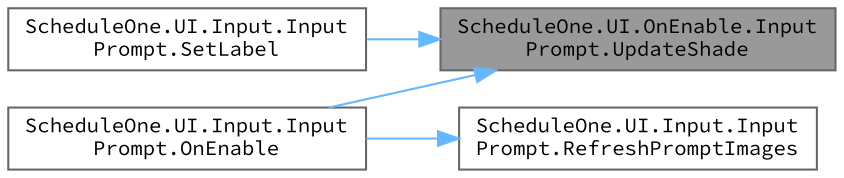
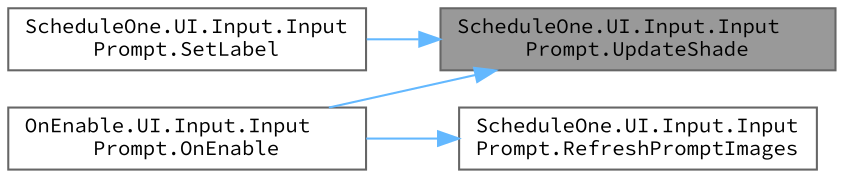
node "ScheduleOne.UI.OnEnable.Input Prompt.UpdateShade": label "ScheduleOne.UI.OnEnable.Input Prompt.UpdateShade" -> "ScheduleOne.UI.Input.Input Prompt.UpdateShade"
node "ScheduleOne.UI.Input.Input Prompt.OnEnable": label "ScheduleOne.UI.Input.Input Prompt.OnEnable" -> "OnEnable.UI.Input.Input Prompt.OnEnable"
